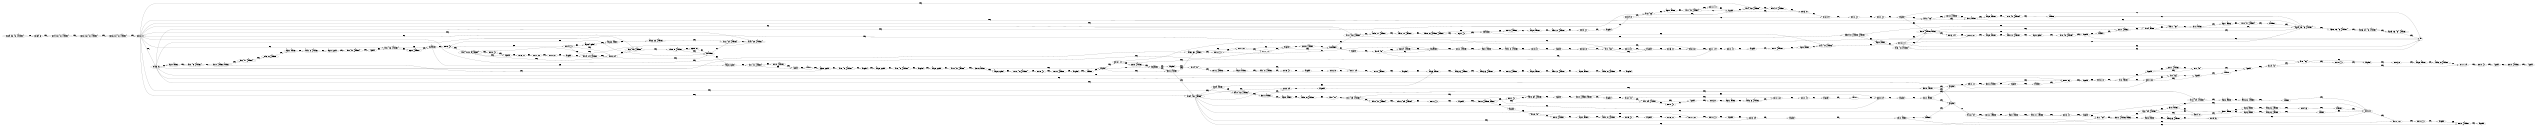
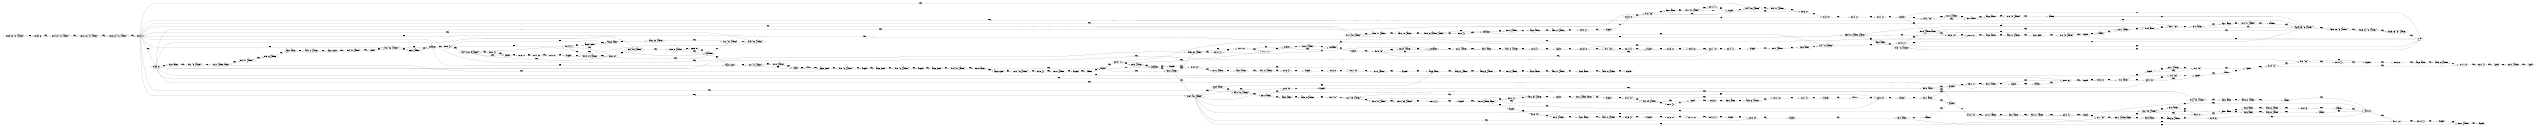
edge "ubfx x19 , x1 , # address , # address" -> "mov w3 , w19": added, label "DFG"
